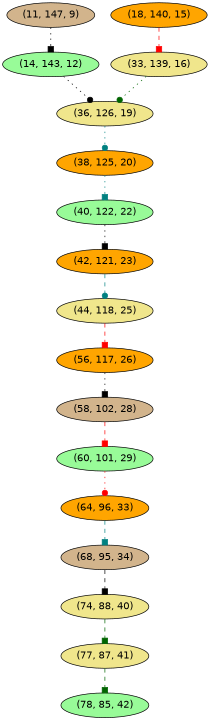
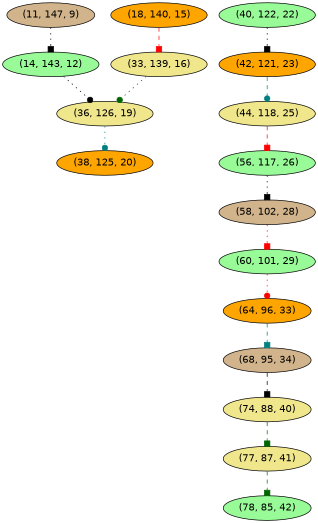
edge "(38, 125, 20)" -> "(40, 122, 22)": removed
node "(56, 117, 26)": fillcolor orange -> palegreen
edge "(58, 102, 28)" -> "(60, 101, 29)": style dashed -> dotted
